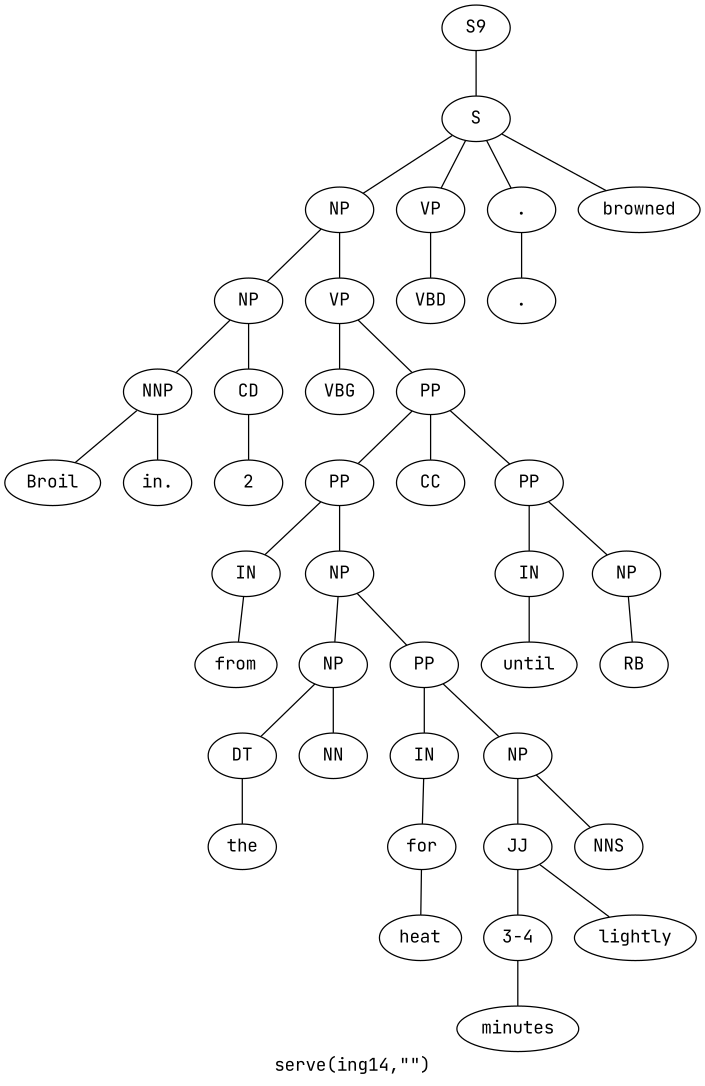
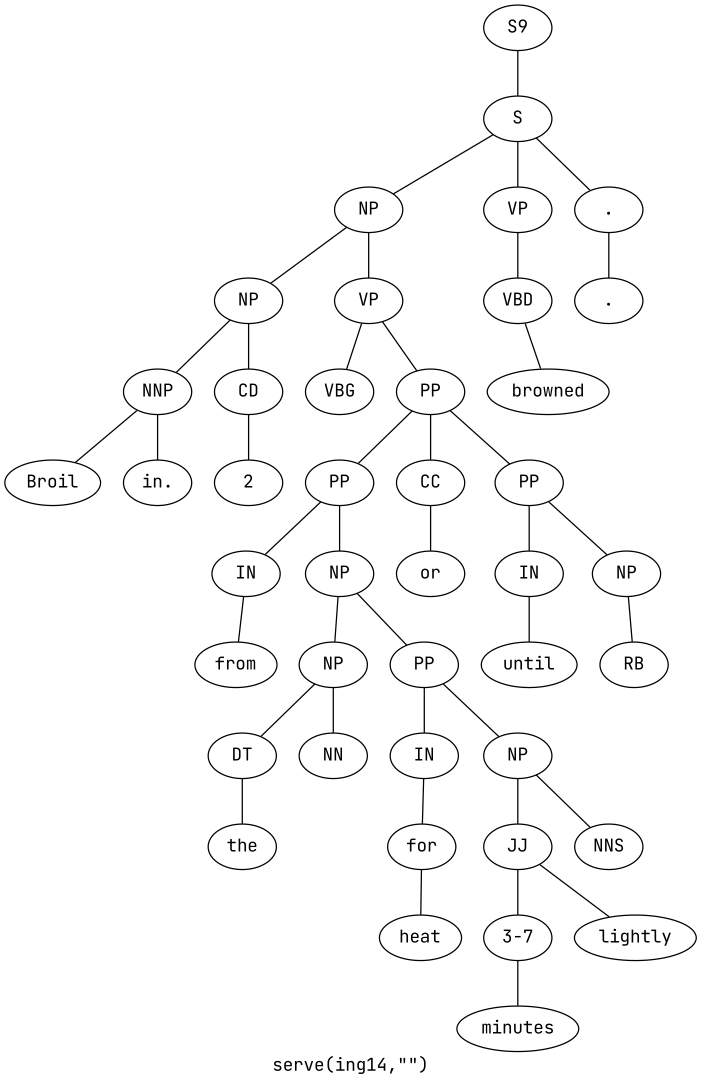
edge "S" -- "browned": now "VBD" -- "browned"
node "or": added
node "3-4": label "3-4" -> "3-7"
